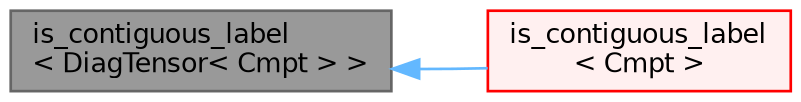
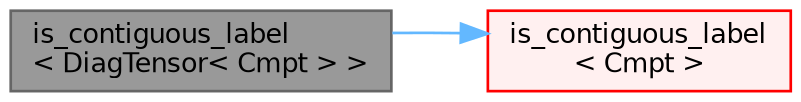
edge "is_contiguous_label < Cmpt >" -> "is_contiguous_label < DiagTensor< Cmpt > >": reversed
